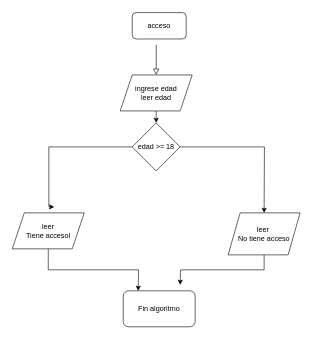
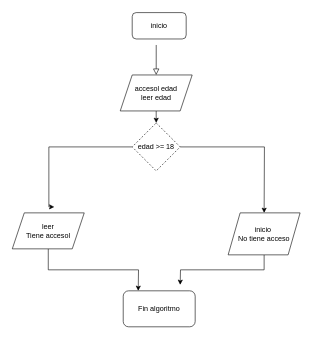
node "acceso": label "acceso" -> "inicio"
node "ingrese edad leer edad": label "ingrese edad leer edad" -> "accesol edad leer edad"
node "edad >= 18": style solid -> dashed
node "leer No tiene acceso": label "leer No tiene acceso" -> "inicio No tiene acceso"
